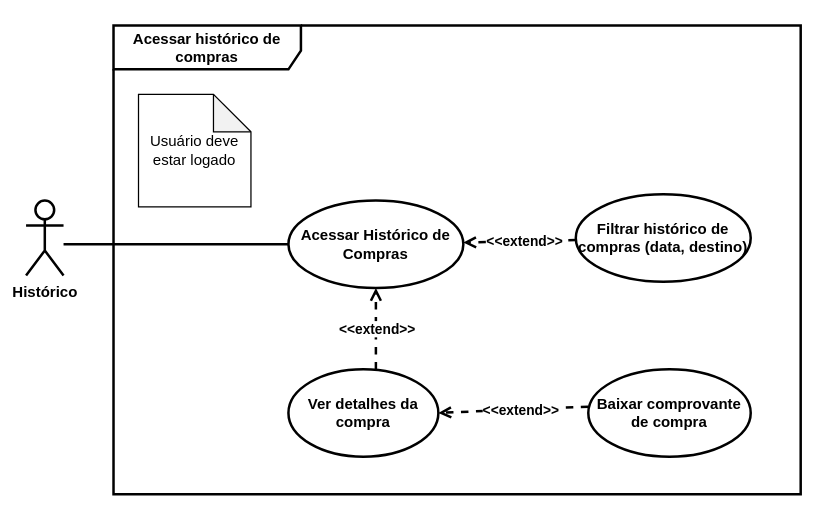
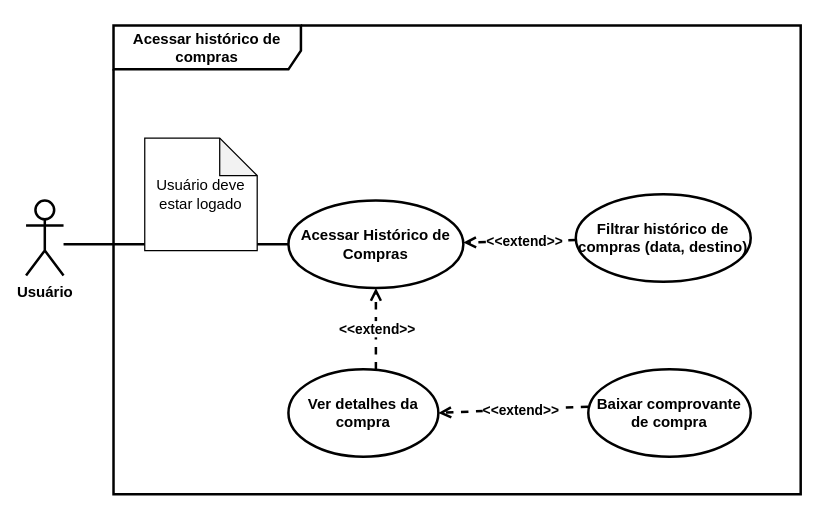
node "Usuário deve estar logado": moved (194, 151) -> (201, 194)
node "Histórico": label "Histórico" -> "Usuário"
